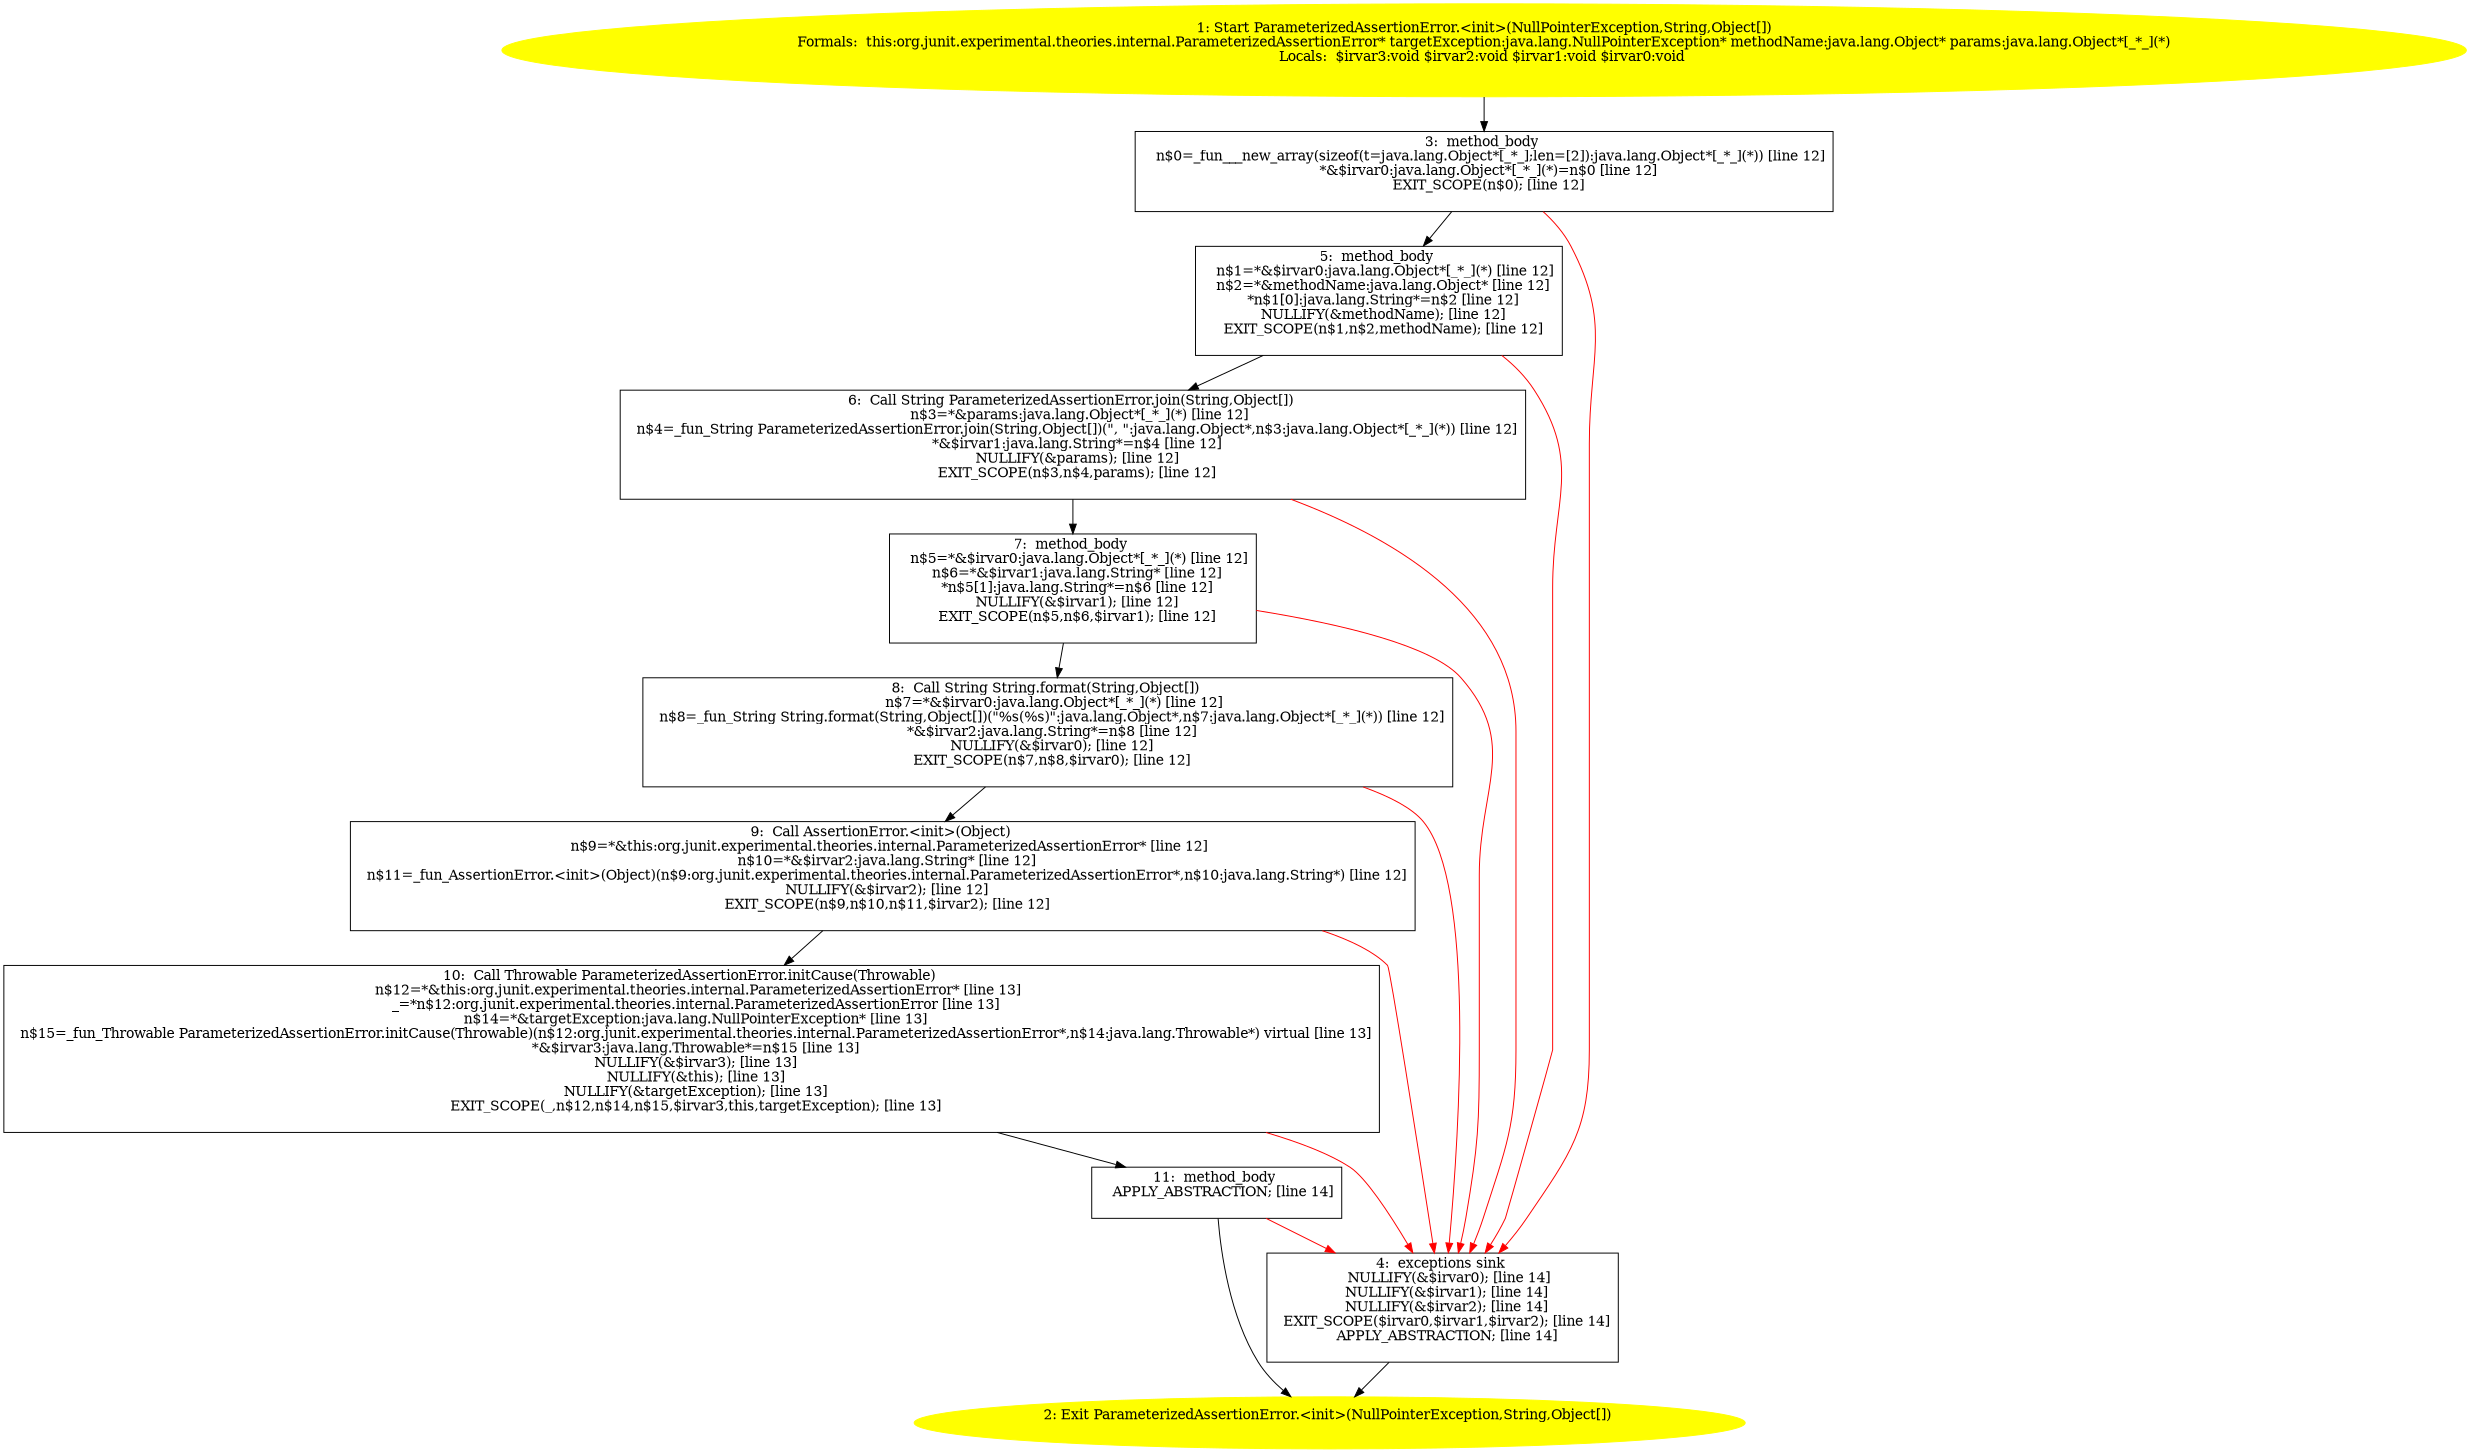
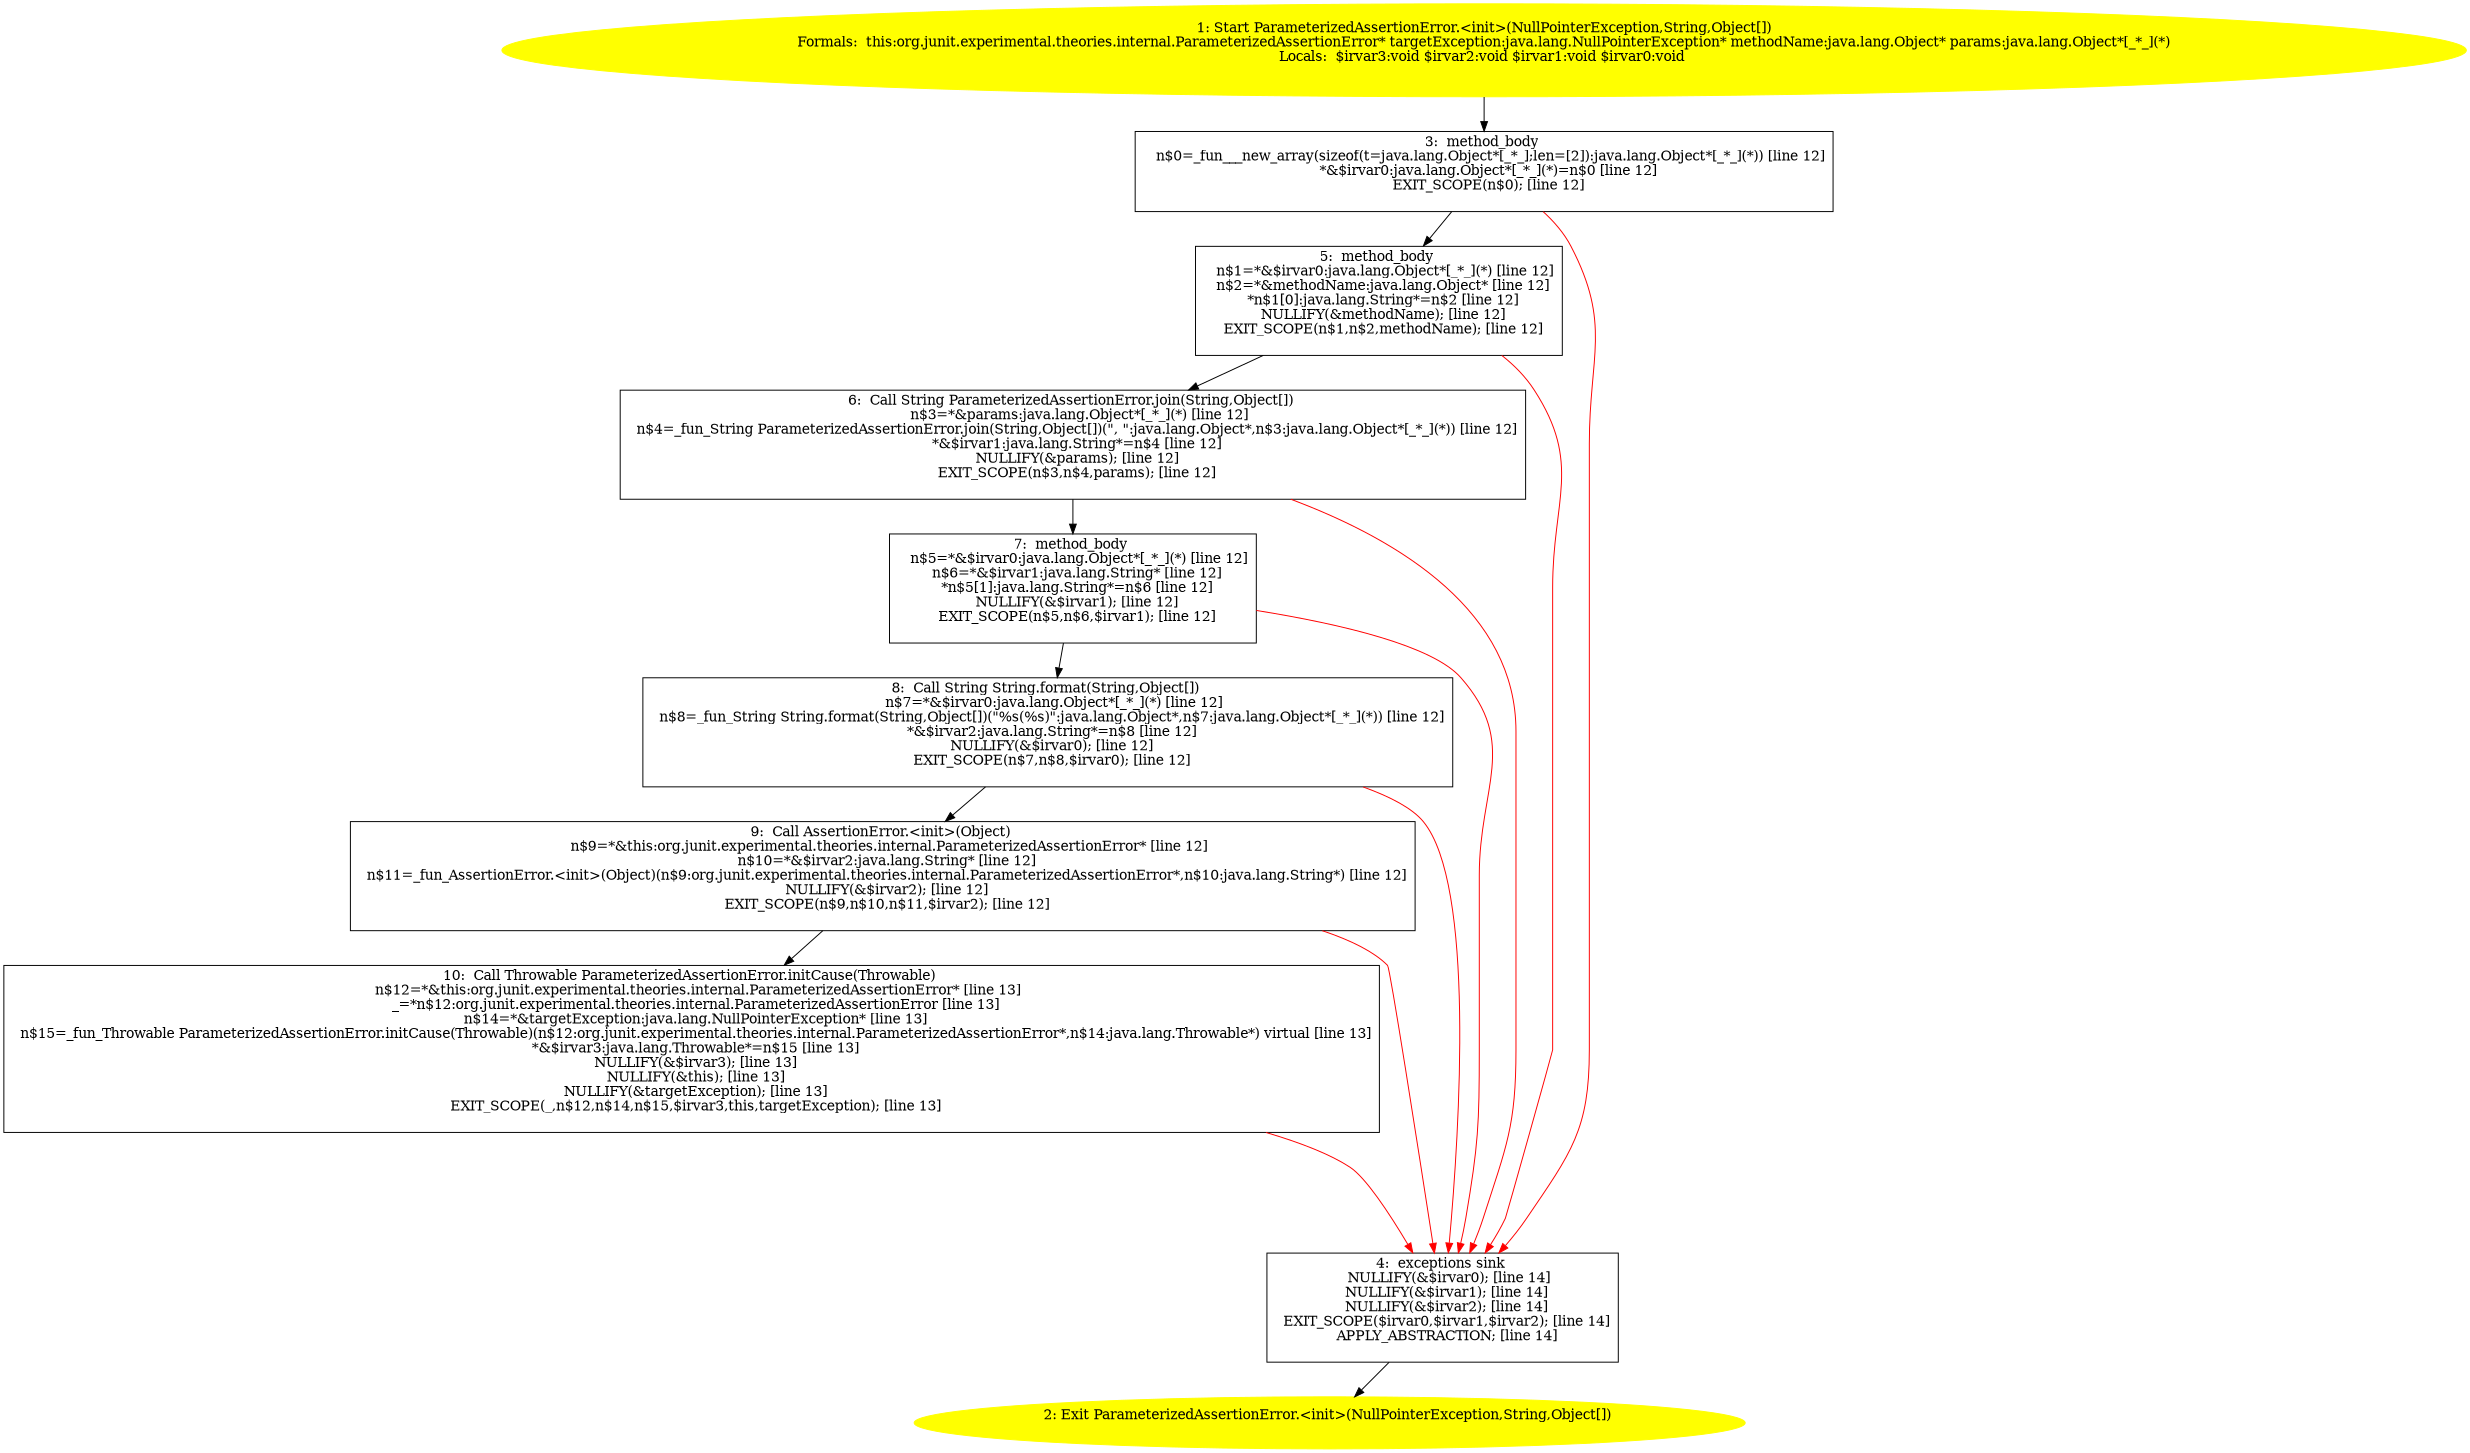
node "11:  method_body APPLY_ABSTRACTION; [line 14]": removed
